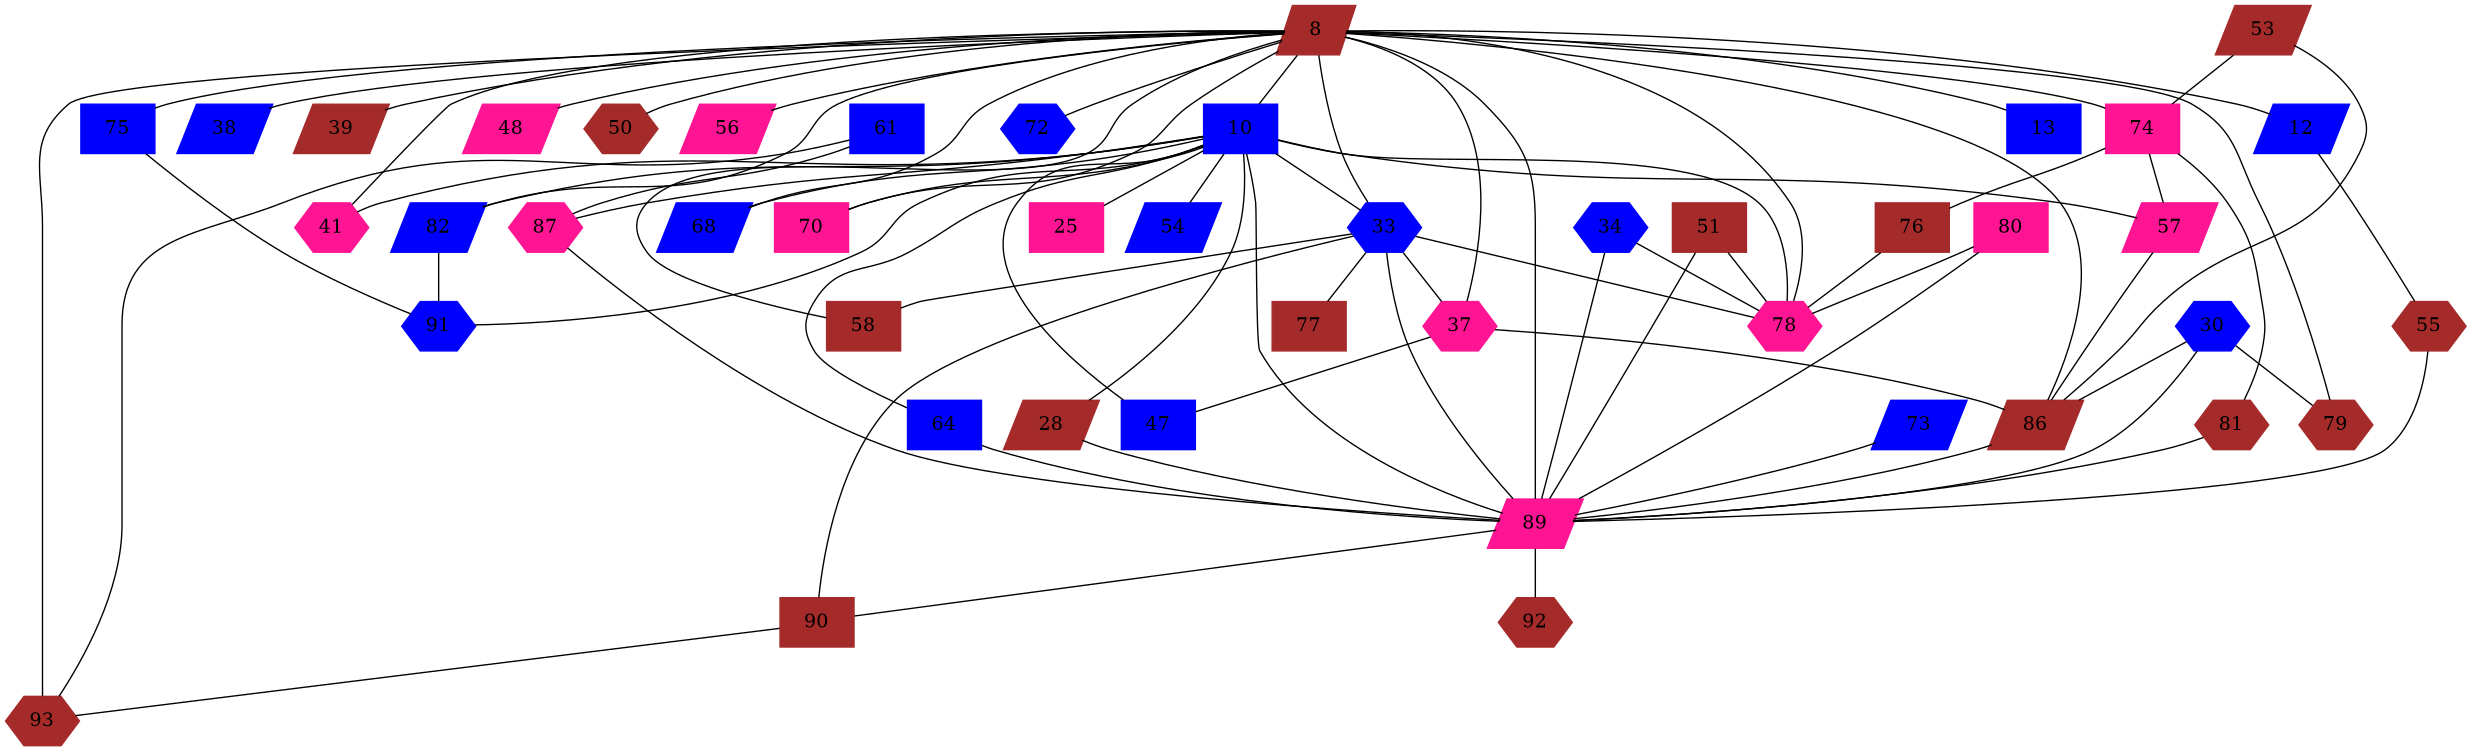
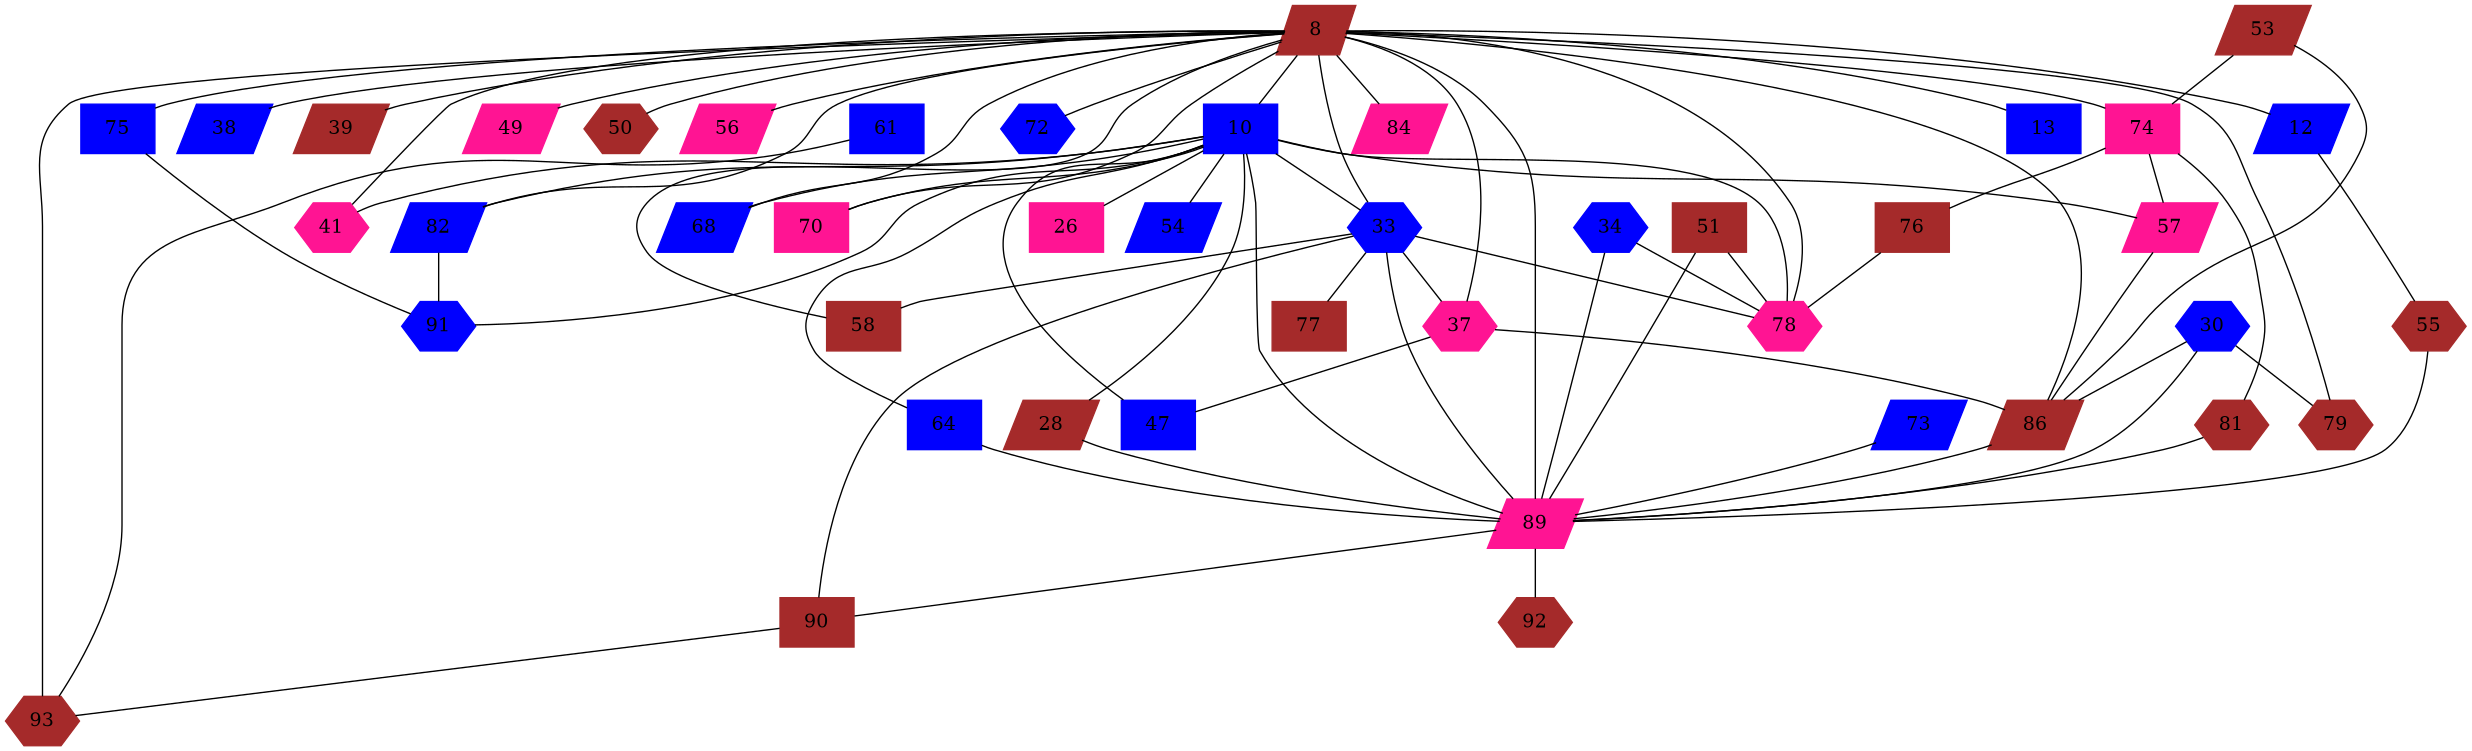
node "48": label "48" -> "49"
node "84": added
node "87": removed
node "25": label "25" -> "26"
node "80": removed
